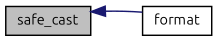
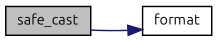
edge "format" -> "safe_cast": reversed
